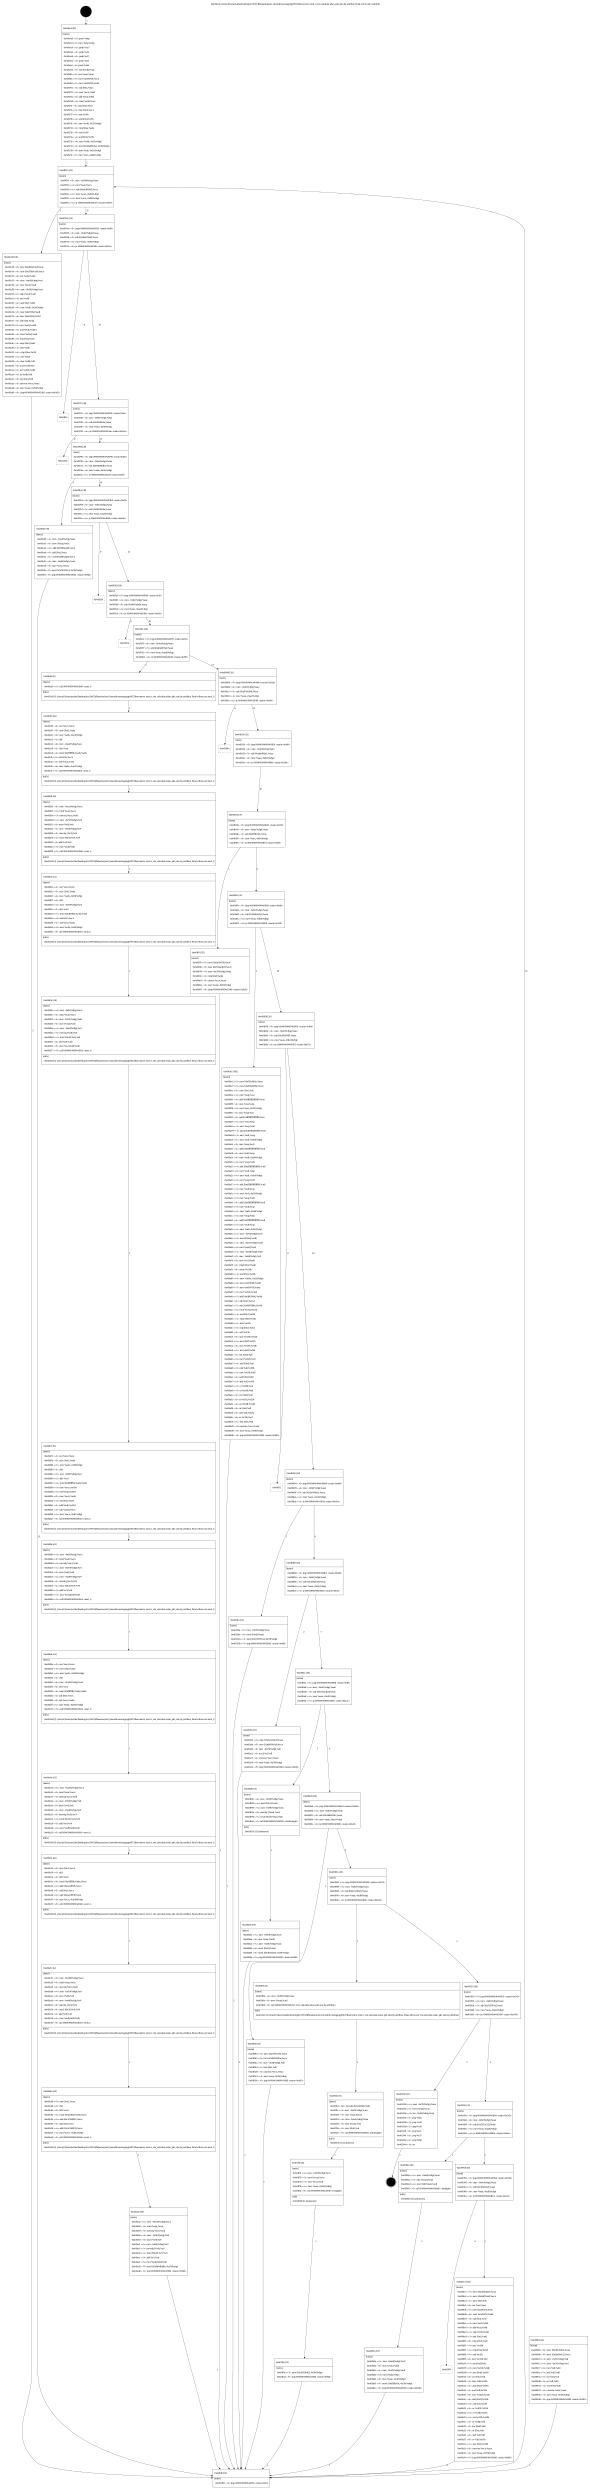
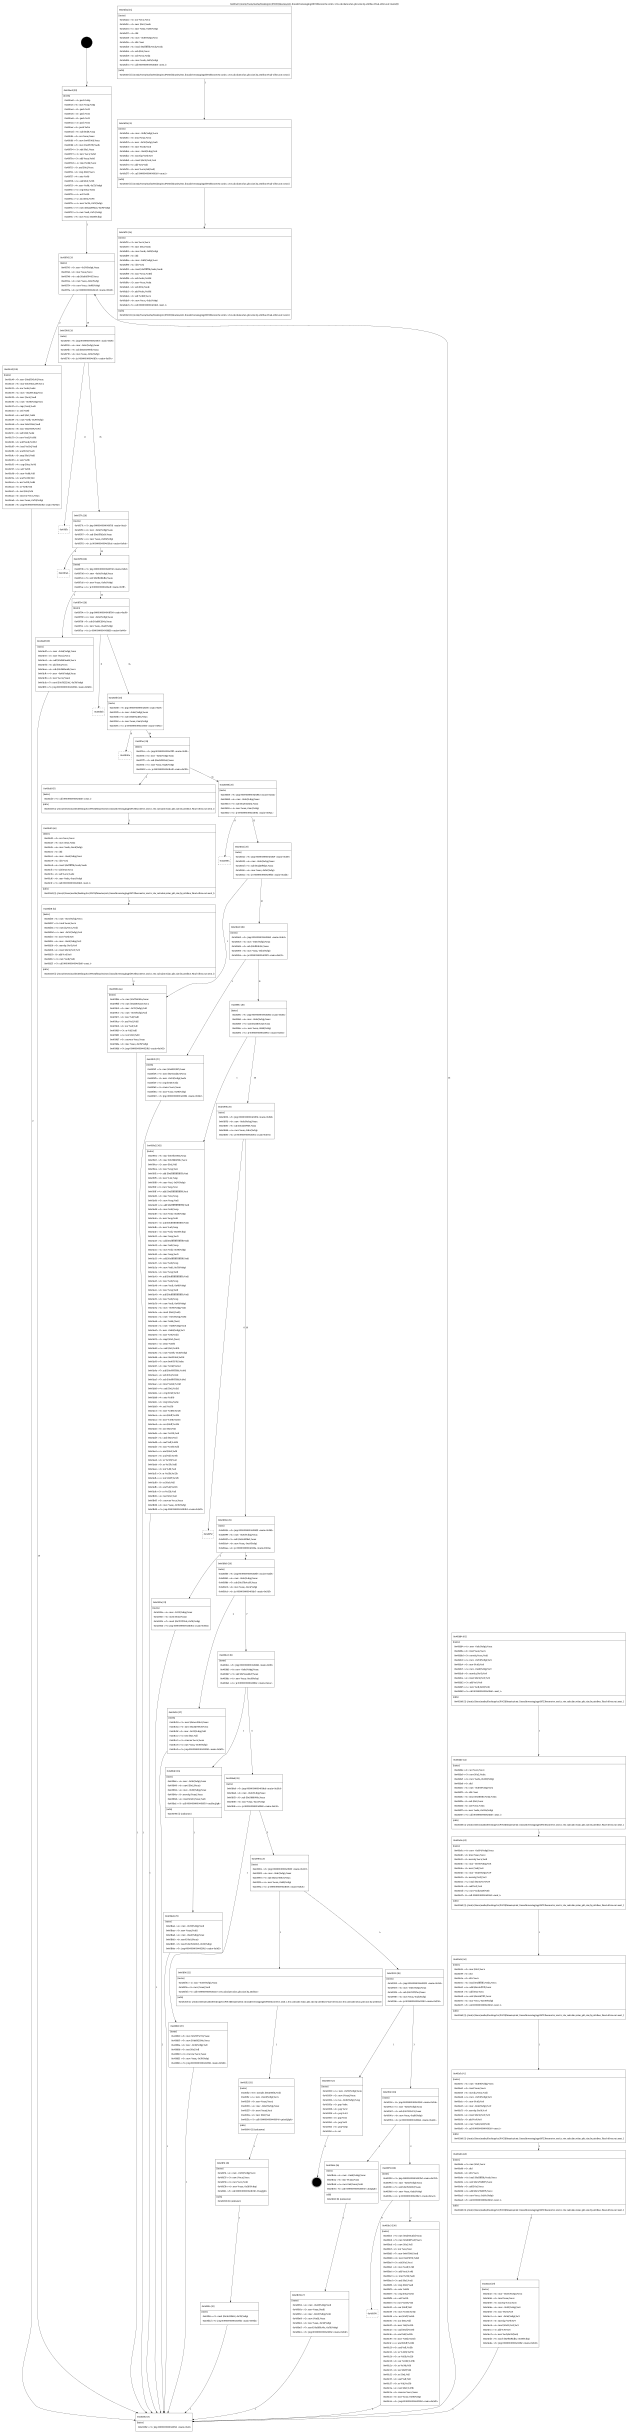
edge "0x401d01 [41]" -> "0x401d2a [44]": now "0x401d01 [41]" -> "0x4019b6 [44]"
edge "0x401824 [28]" -> "0x4019b6 [44]": added, label "1"
edge "0x401d7c [56]" -> "0x401db4 [42]": removed, label "1"
